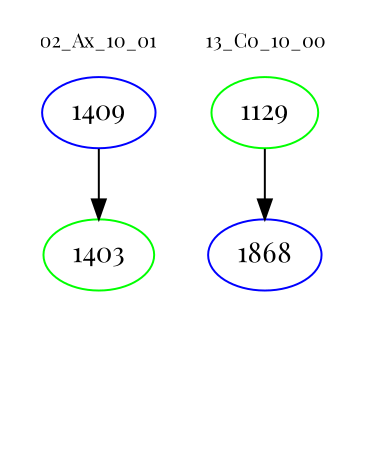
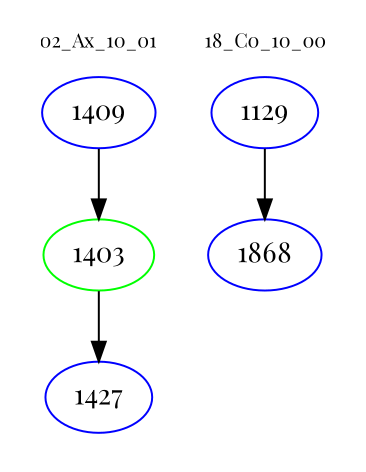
cluster "13_C0_10_00": label "13_C0_10_00" -> "18_C0_10_00"
node "1129": color green -> blue
node "1427": added
